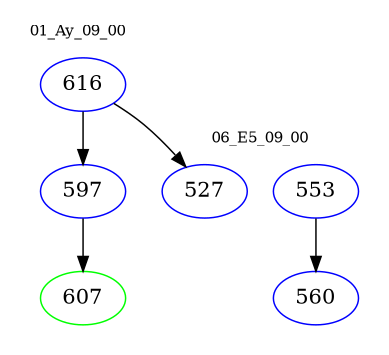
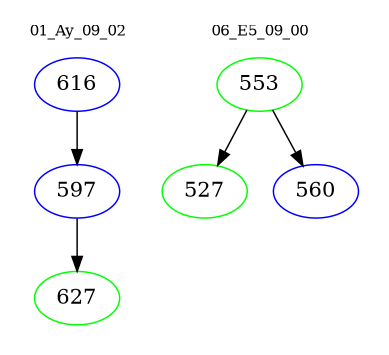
cluster "01_Ay_09_00": label "01_Ay_09_00" -> "01_Ay_09_02"
edge "616" -> "527": now "553" -> "527"
node "527": color blue -> green
node "553": color blue -> green
node "607": label "607" -> "627"
